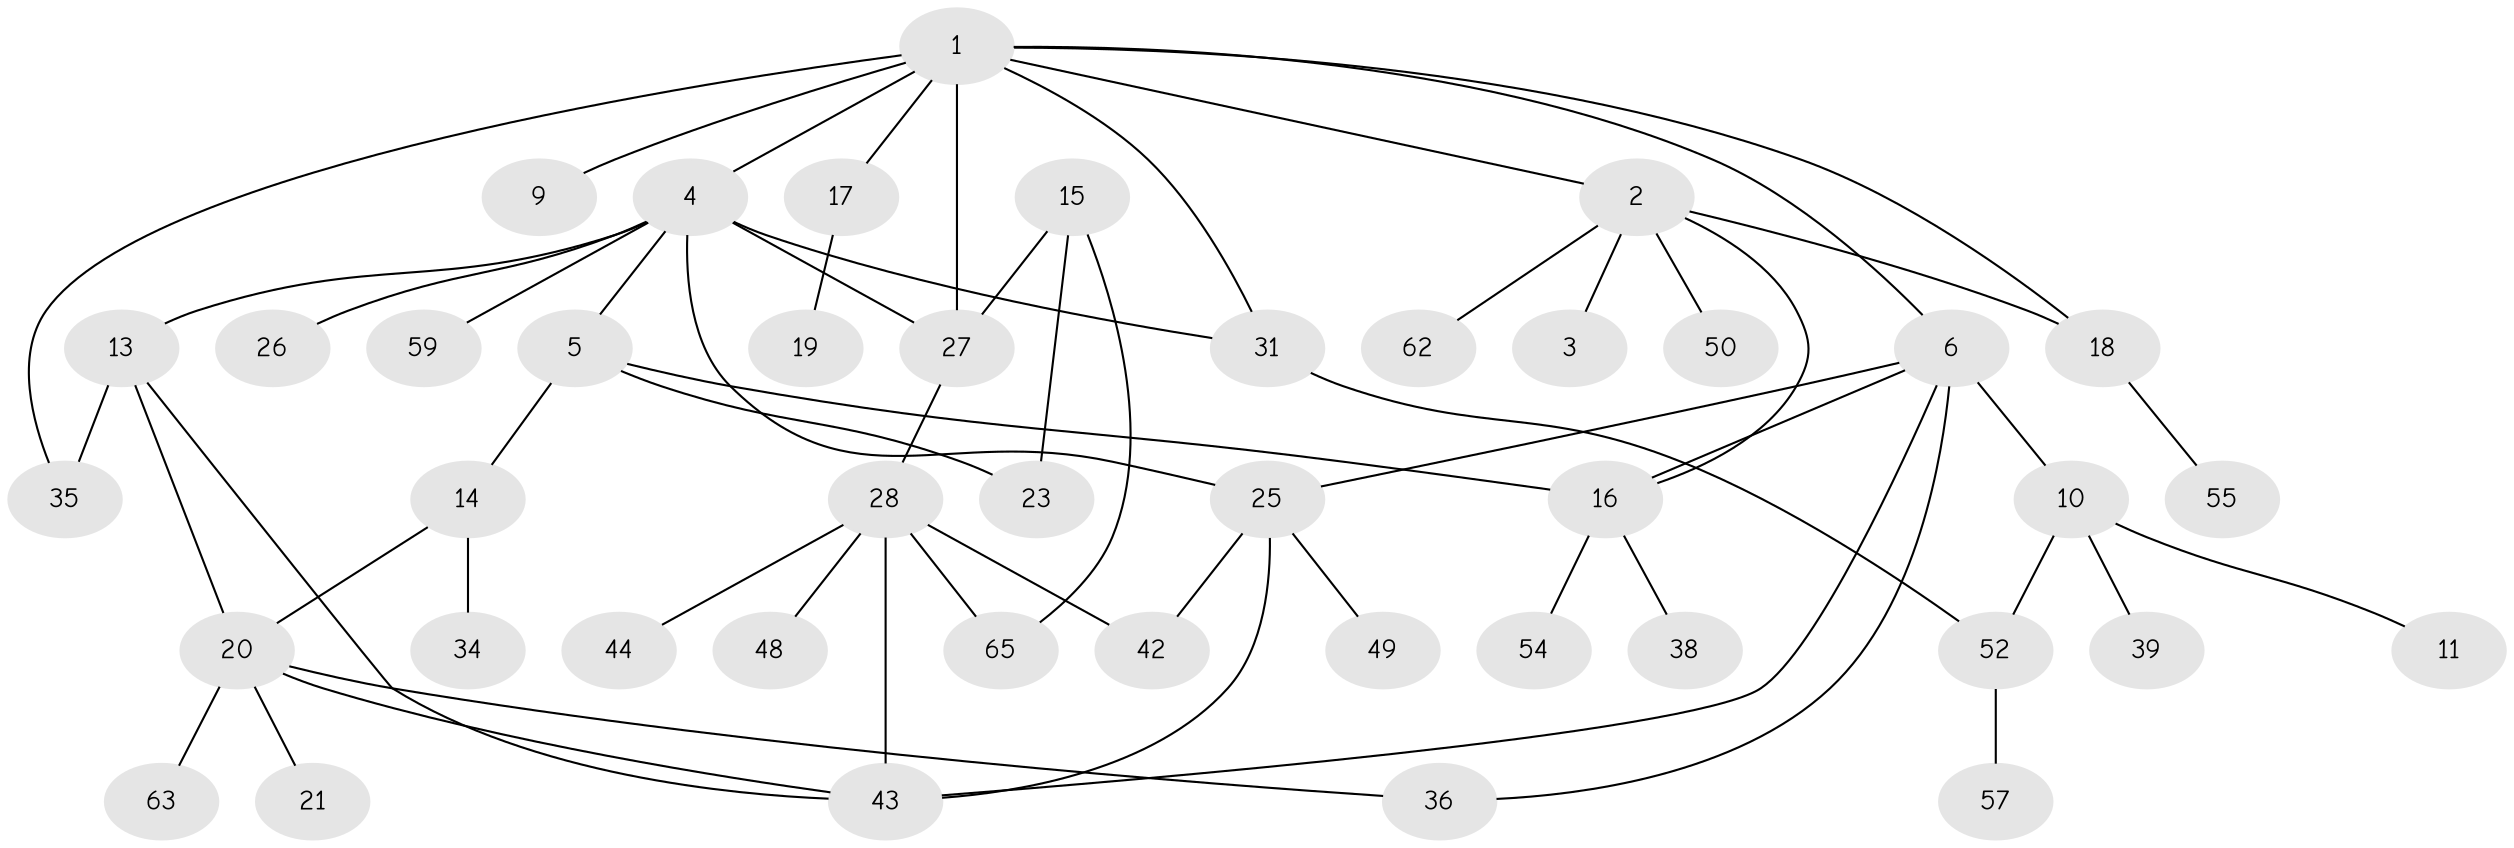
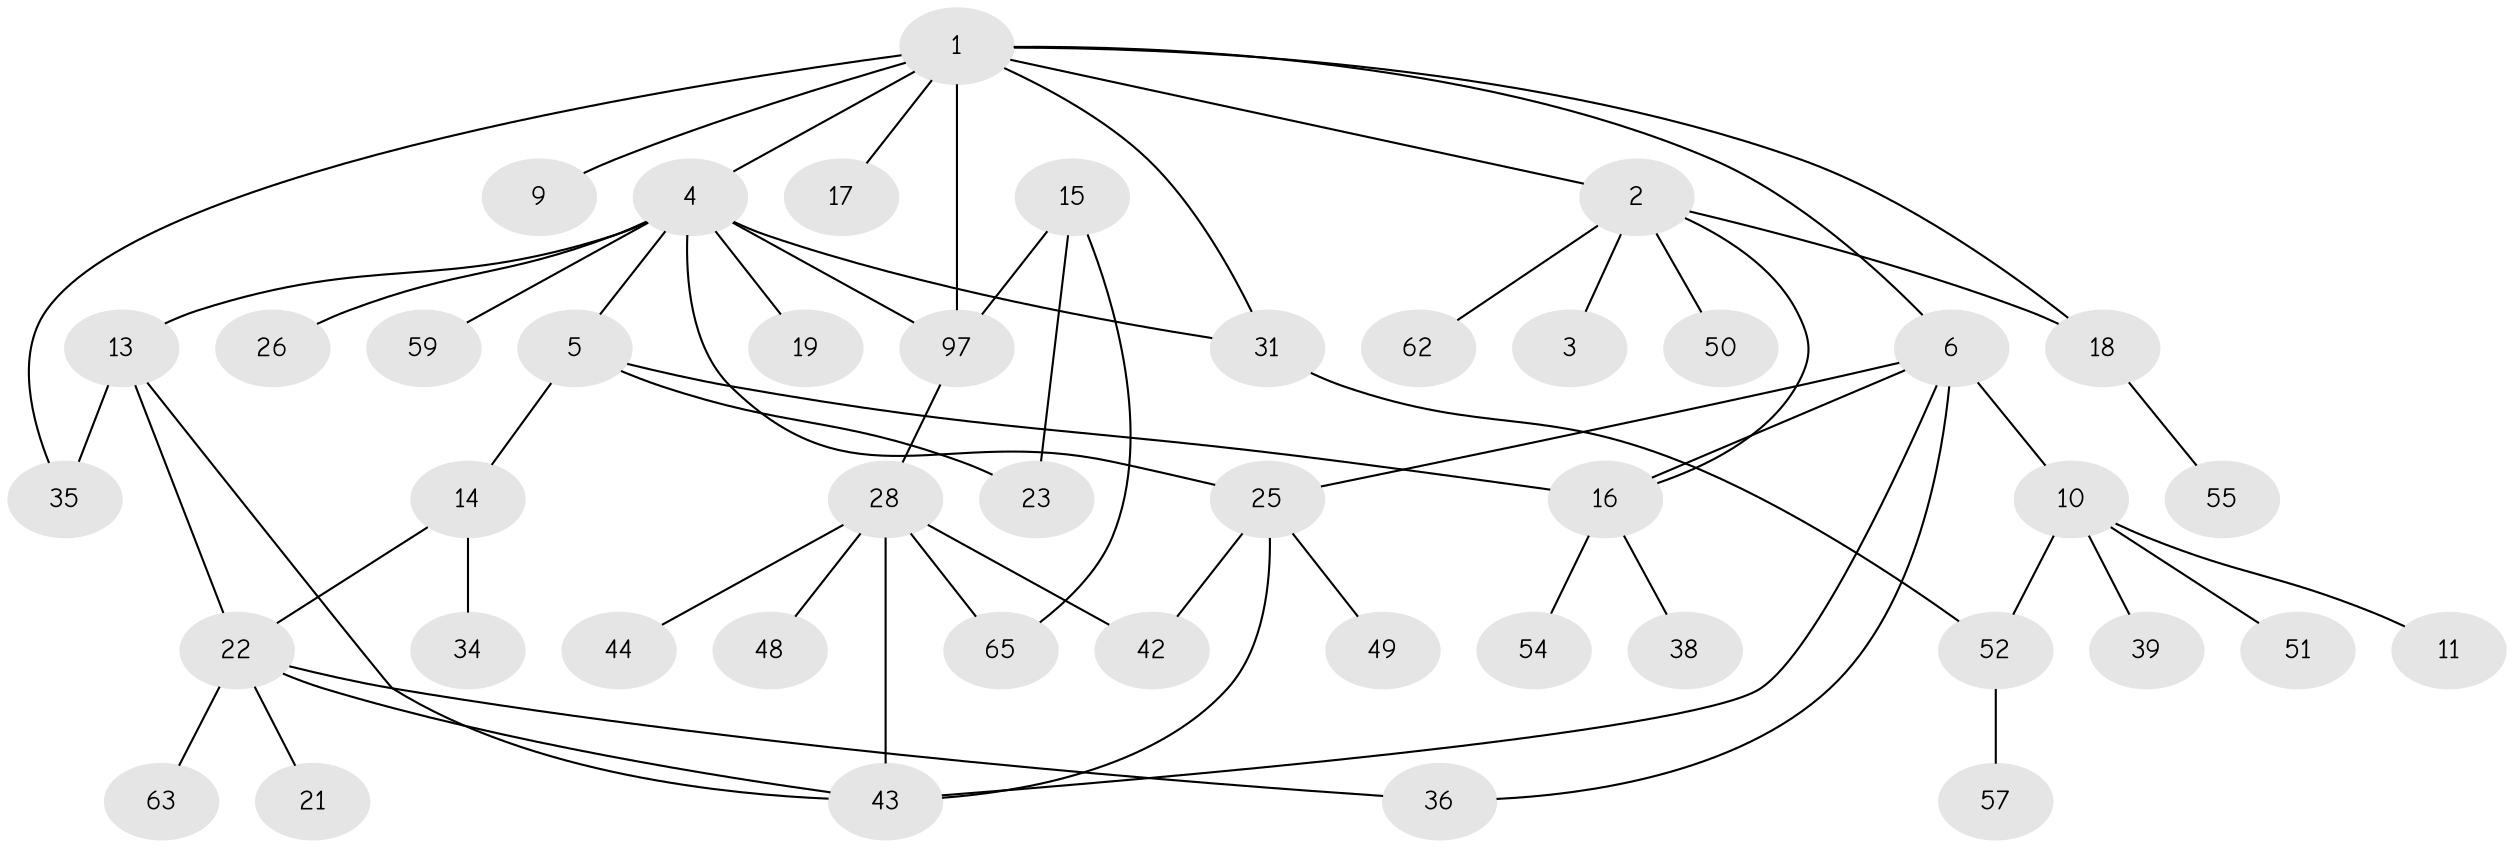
edge "17" -- "19": now "4" -- "19"
node "27": label "27" -> "97"
node "20": label "20" -> "22"
node "51": added
